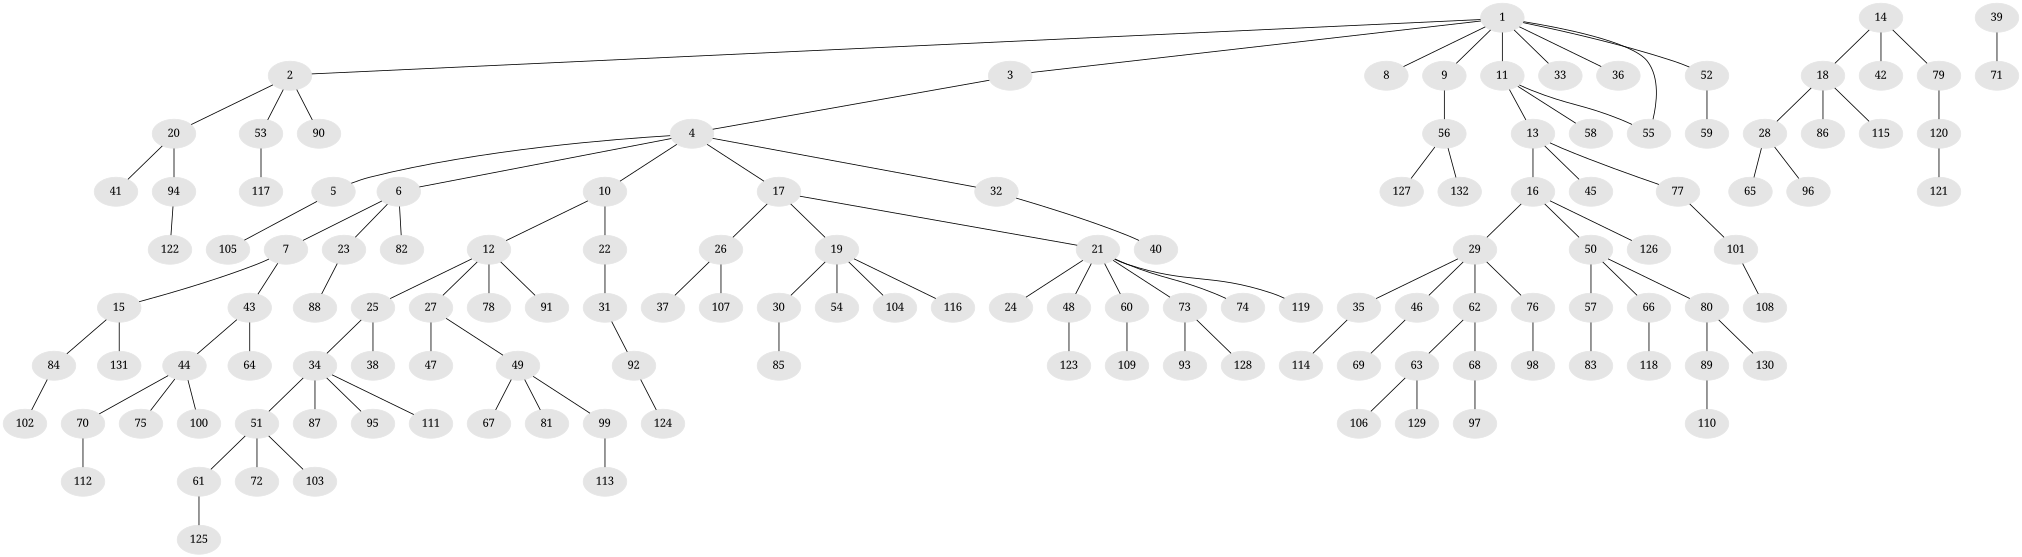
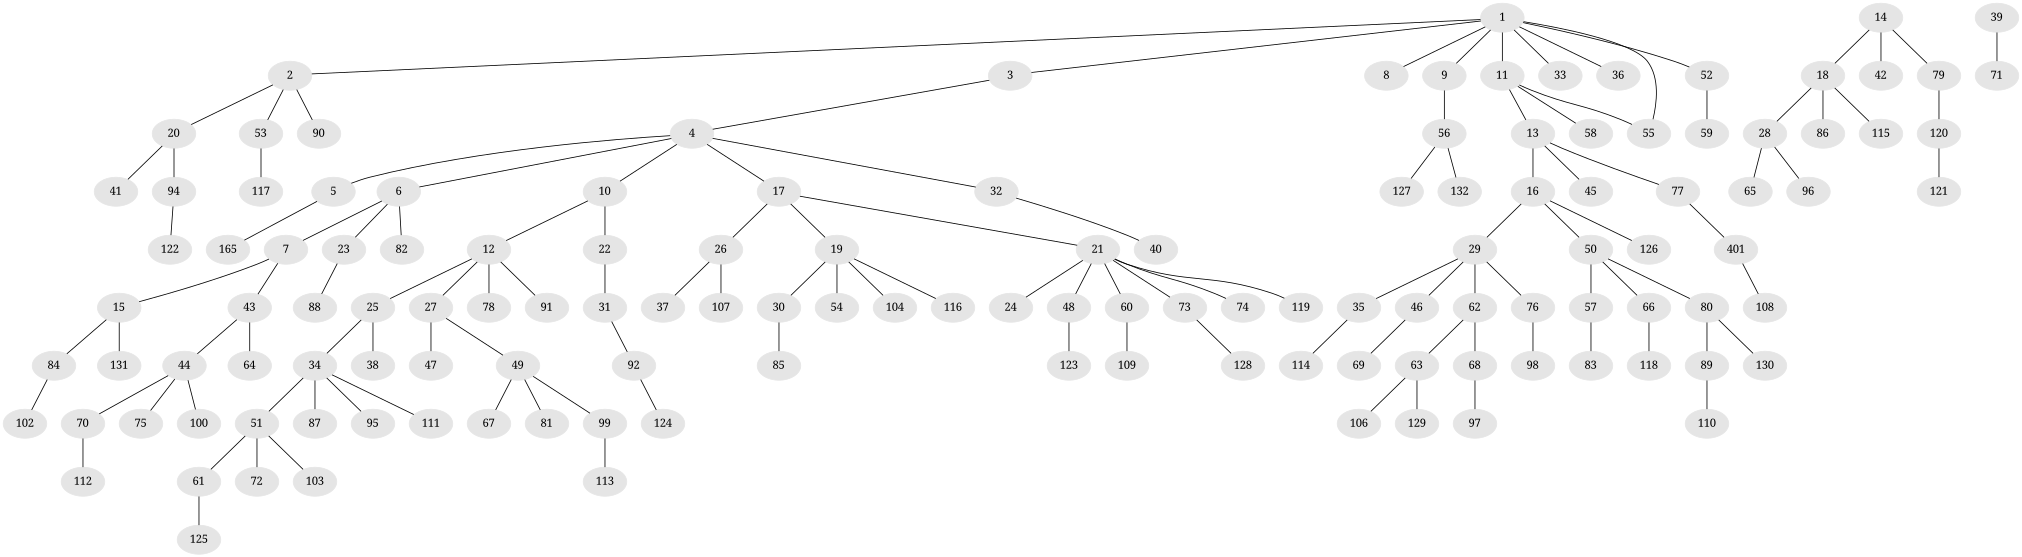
node "105": label "105" -> "165"
node "101": label "101" -> "401"
node "93": removed
